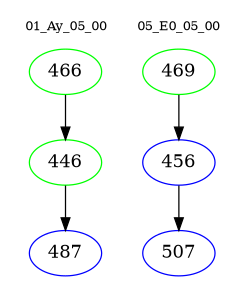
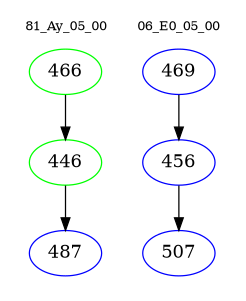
cluster "01_Ay_05_00": label "01_Ay_05_00" -> "81_Ay_05_00"
cluster "05_E0_05_00": label "05_E0_05_00" -> "06_E0_05_00"
node "469": color green -> blue
